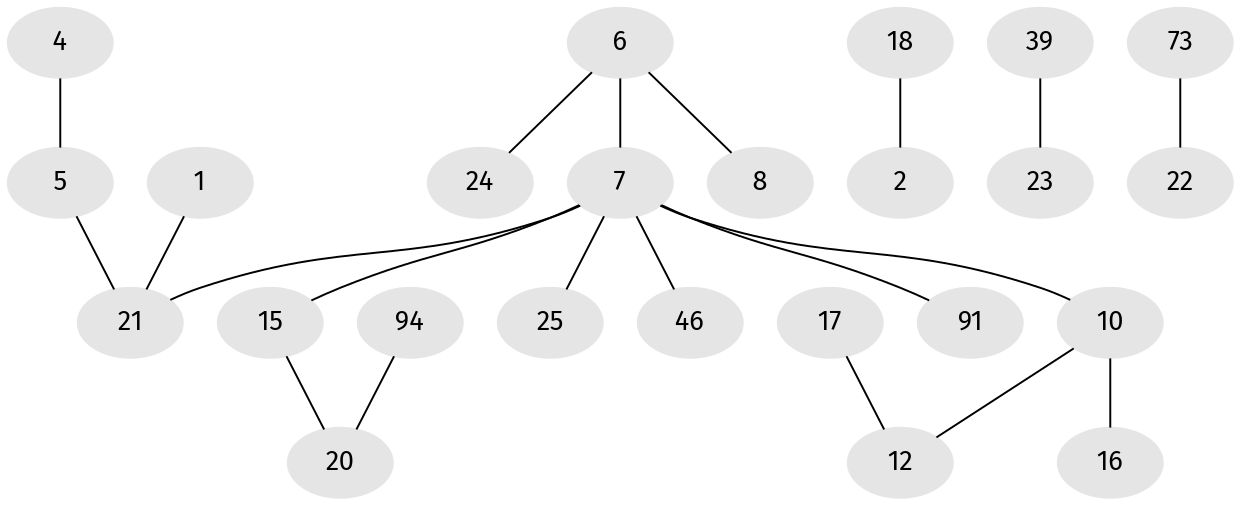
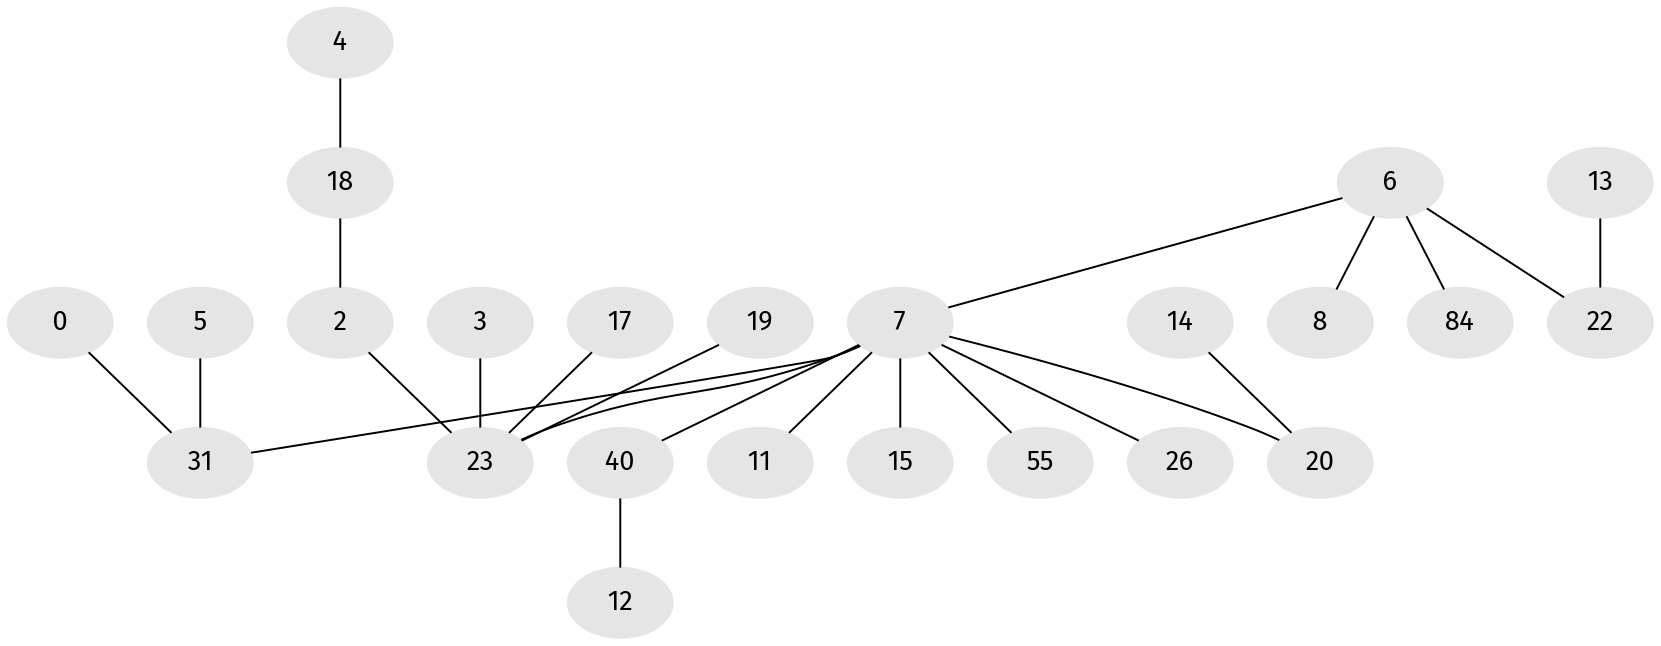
node "39": label "39" -> "19"
node "73": label "73" -> "13"
edge "4" -- "5": now "4" -- "18"
node "1": label "1" -> "0"
node "24": label "24" -> "84"
edge "6" -- "22": added
node "21": label "21" -> "31"
node "94": label "94" -> "14"
node "3": added
node "25": label "25" -> "55"
node "46": label "46" -> "26"
node "91": label "91" -> "11"
node "10": label "10" -> "40"
edge "15" -- "20": now "7" -- "20"
edge "2" -- "23": added
edge "17" -- "12": now "17" -- "23"
edge "7" -- "23": added
node "16": removed
